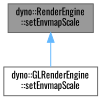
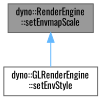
node "dyno::GLRenderEngine ::setEnvmapScale": label "dyno::GLRenderEngine ::setEnvmapScale" -> "dyno::GLRenderEngine ::setEnvStyle"
